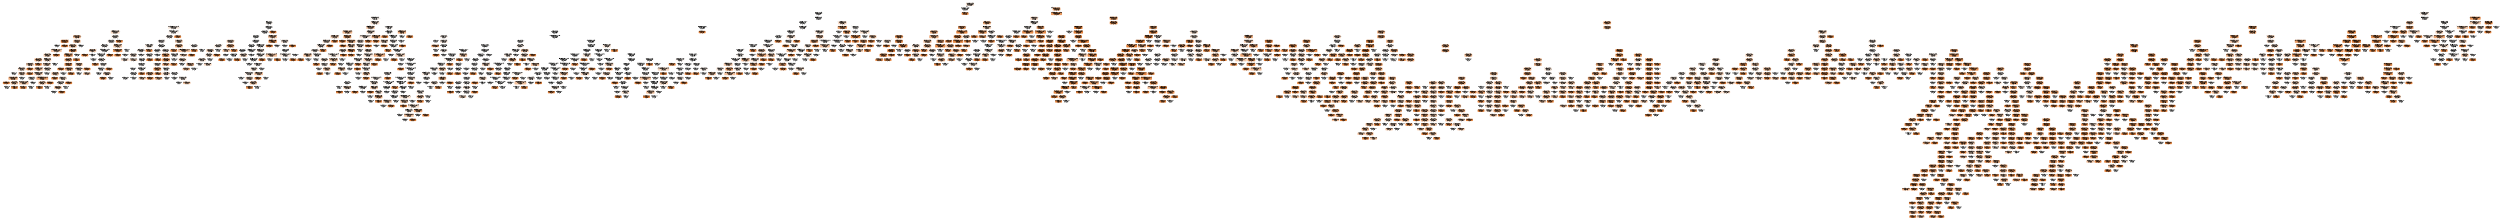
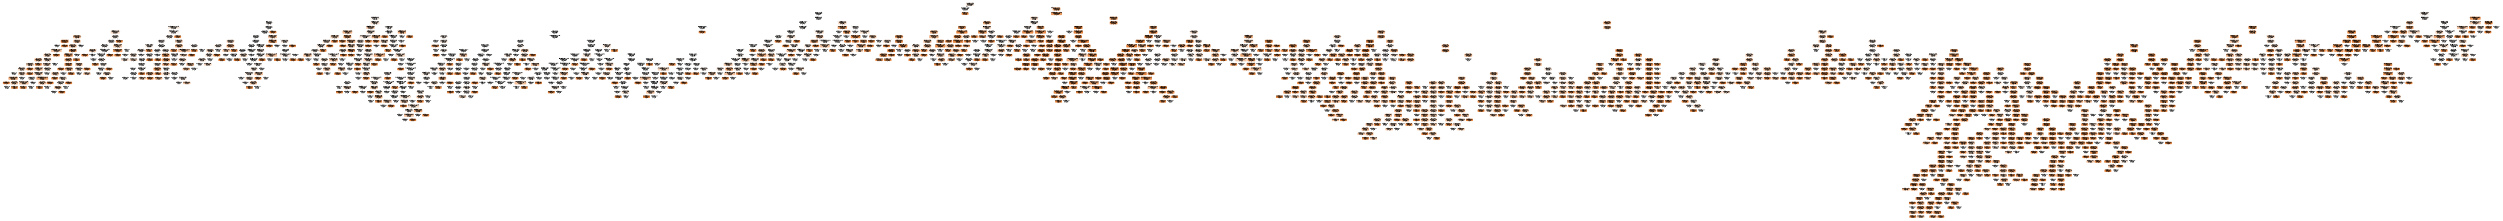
node "PPI <= -0.033 squared_error = 0.188 samples = 4 value = 0.75": fillcolor #eca06a -> #f9e3d3
node "DATA <= -0.154 squared_error = 0.25 samples = 2 value = 0.5": fillcolor #e5823a -> #f2c09c
